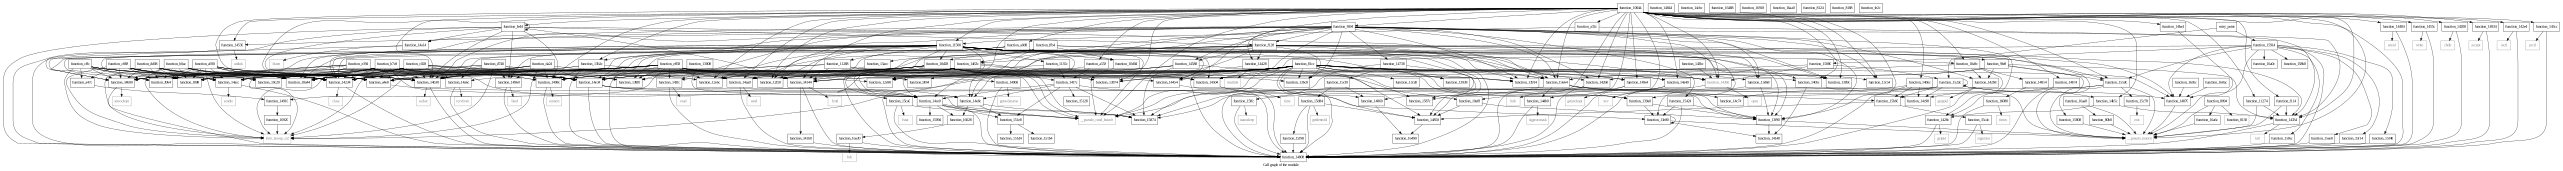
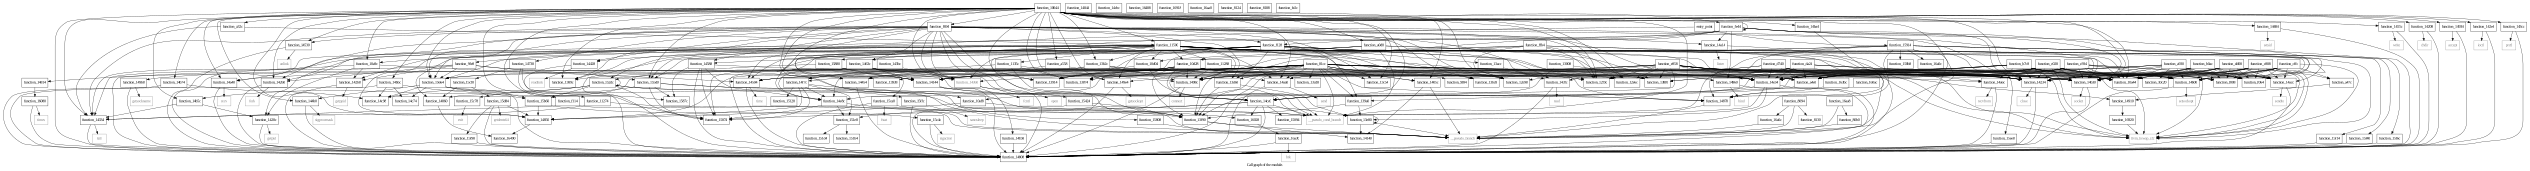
edge "function_b0ac" -> "function_14b00": removed
